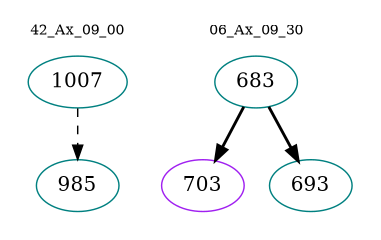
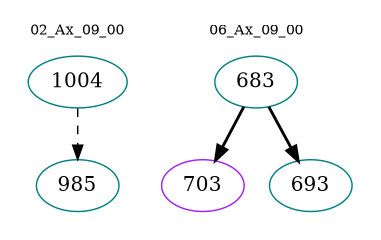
cluster "42_Ax_09_00": label "42_Ax_09_00" -> "02_Ax_09_00"
cluster "06_Ax_09_30": label "06_Ax_09_30" -> "06_Ax_09_00"
node "1007": label "1007" -> "1004"
